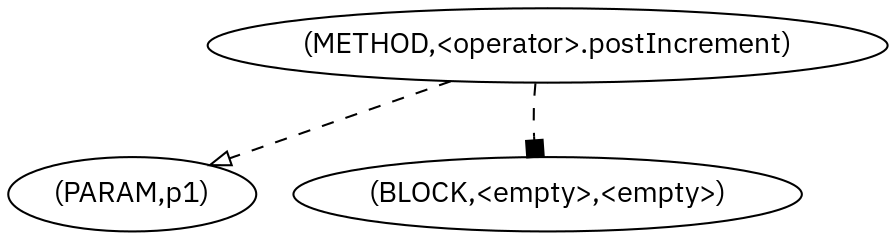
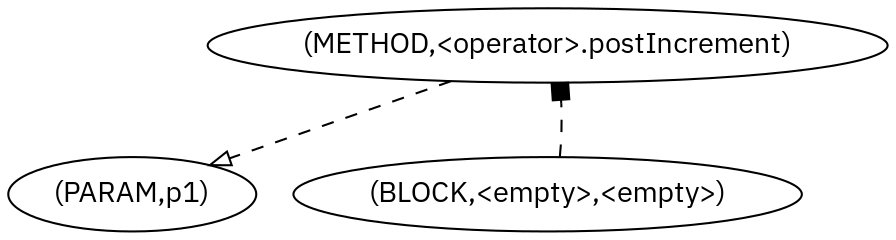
edge "(METHOD,<operator>.postIncrement)" -> "(BLOCK,<empty>,<empty>)": reversed
